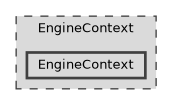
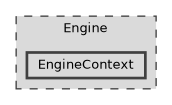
cluster "EngineContext": label "EngineContext" -> "Engine"
